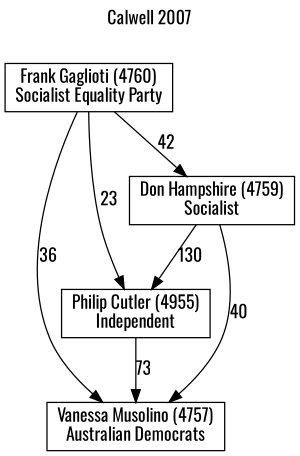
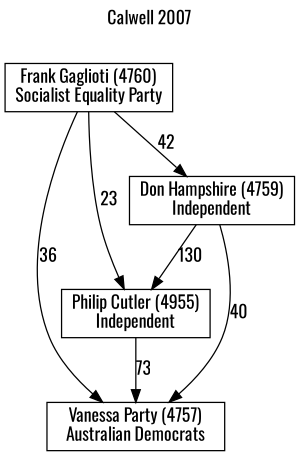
node "Don Hampshire (4759) Socialist": label "Don Hampshire (4759) Socialist" -> "Don Hampshire (4759) Independent"
node "Vanessa Musolino (4757) Australian Democrats": label "Vanessa Musolino (4757) Australian Democrats" -> "Vanessa Party (4757) Australian Democrats"
